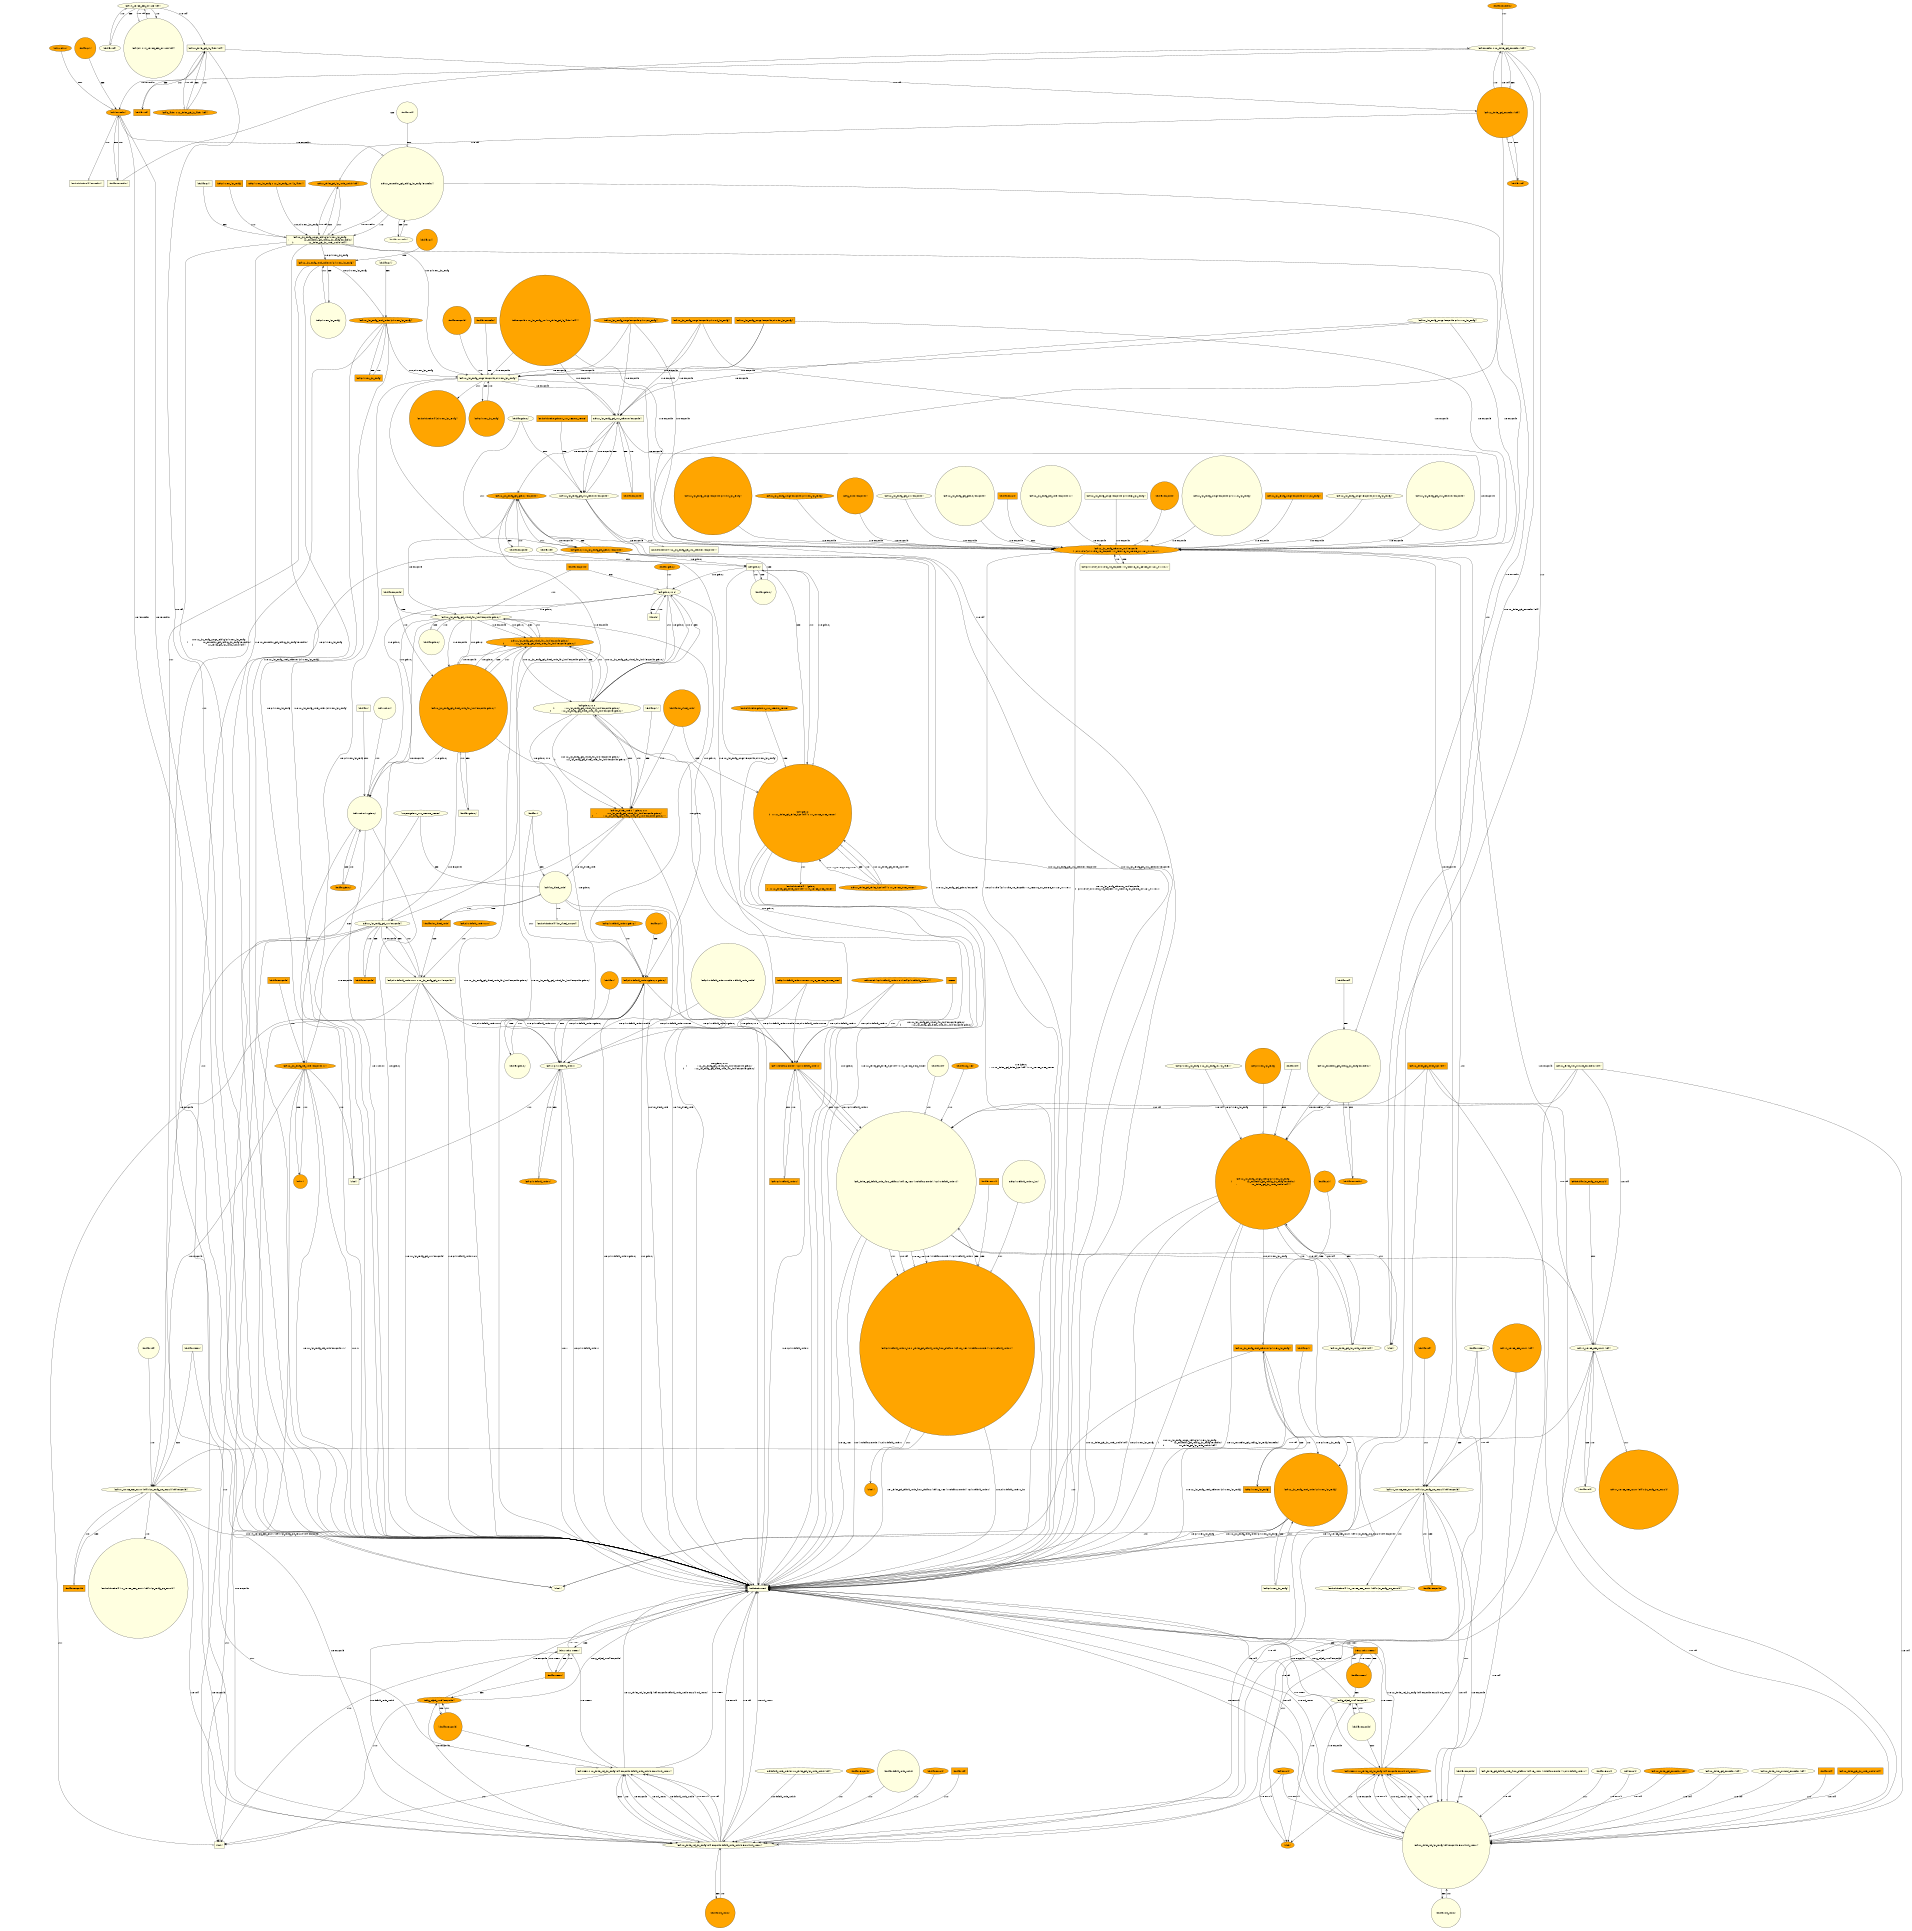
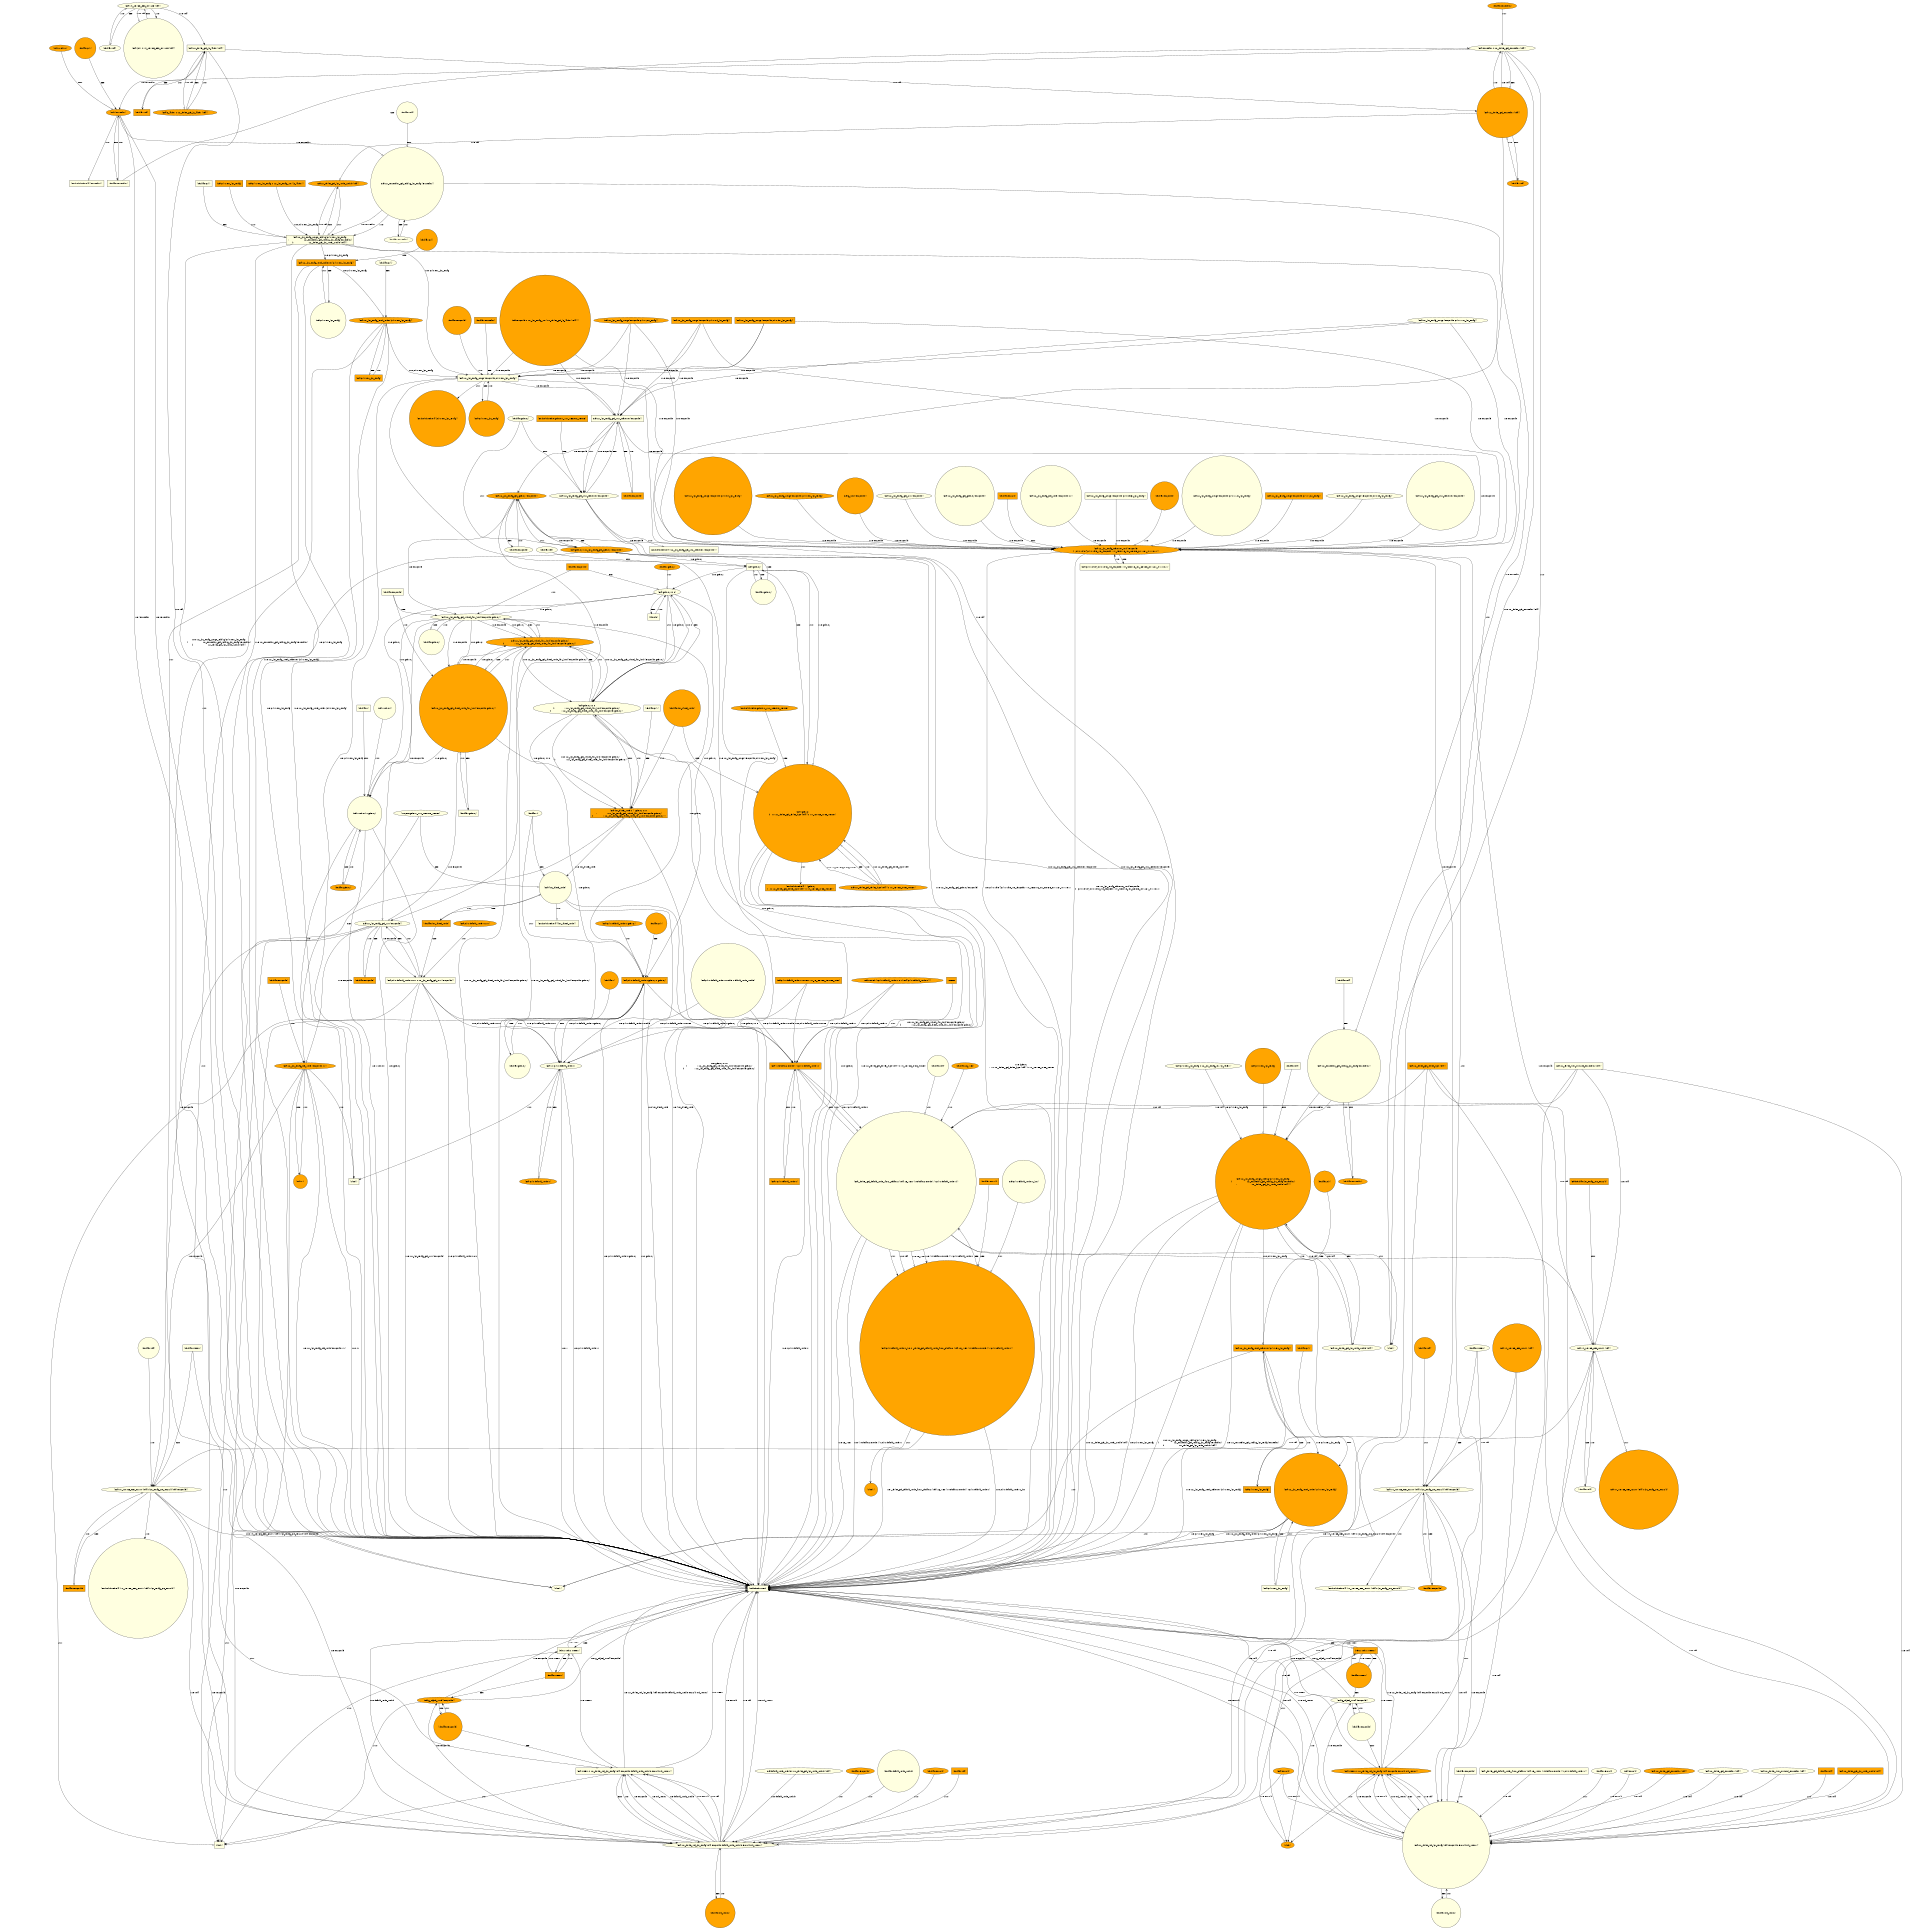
node "(Call,g_assert (composite))": label "(Call,g_assert (composite))" -> "(Call,g_host (composite))"
node "(ControlStructure,if (!has_direct_assumed))": label "(ControlStructure,if (!has_direct_assumed))" -> "(ControlStructure,if (!has_direct_route))"
